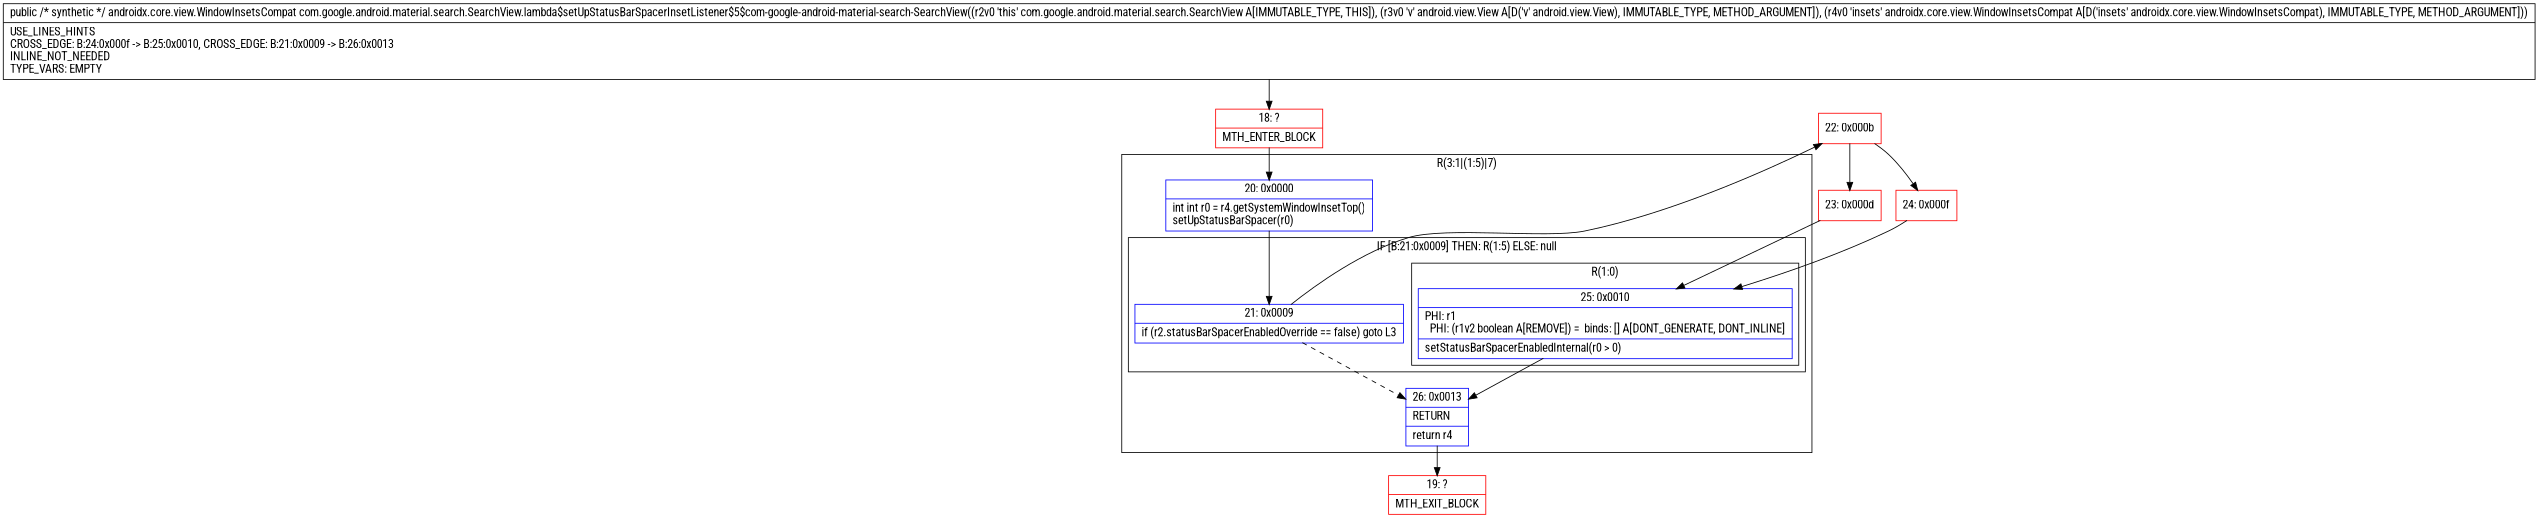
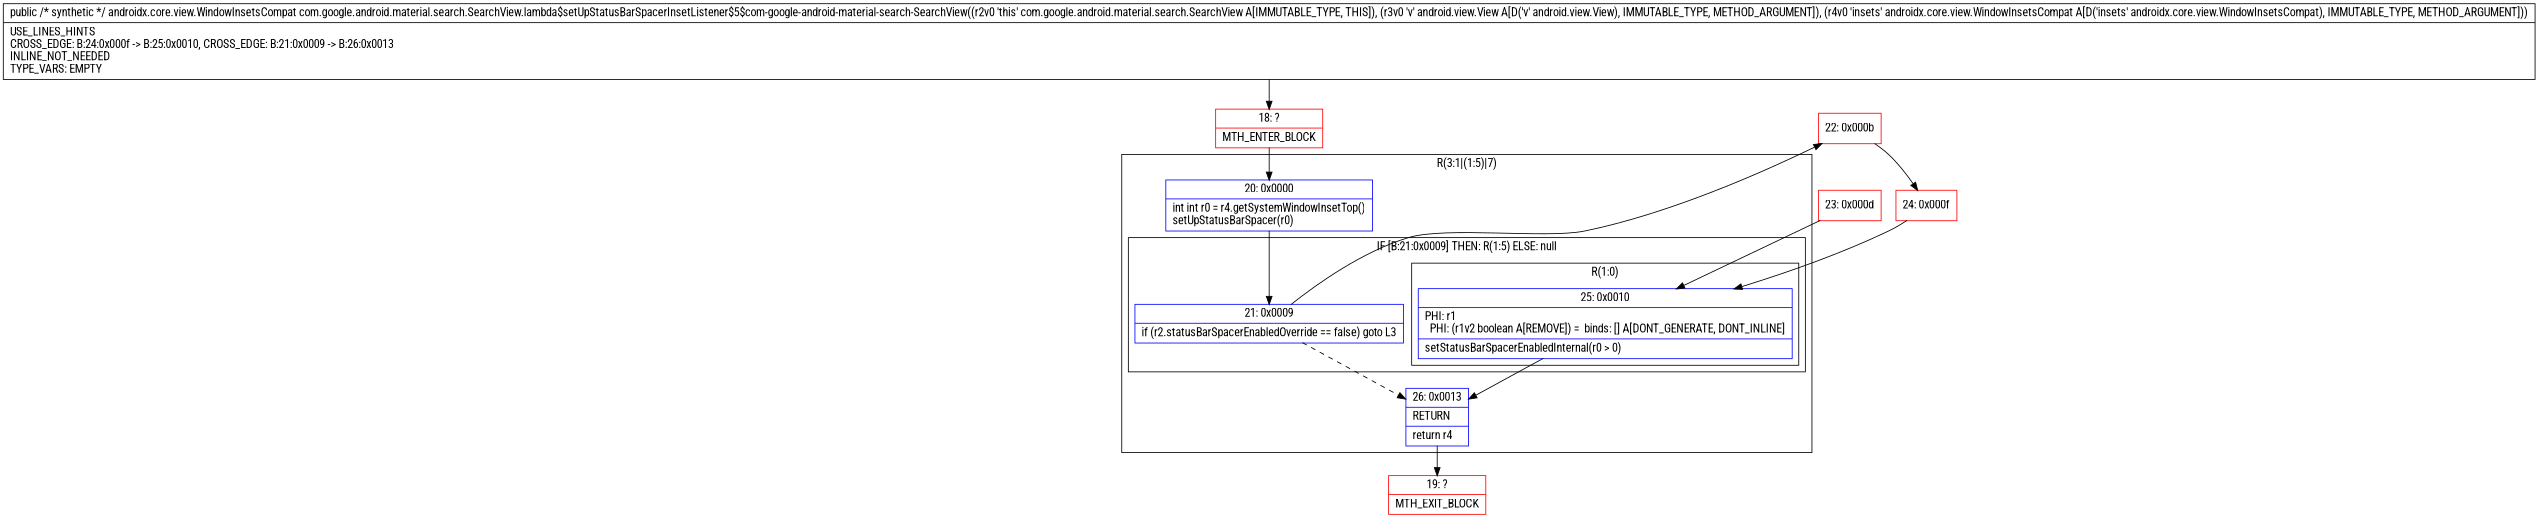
edge "22: 0x000b" -> "23: 0x000d": removed
